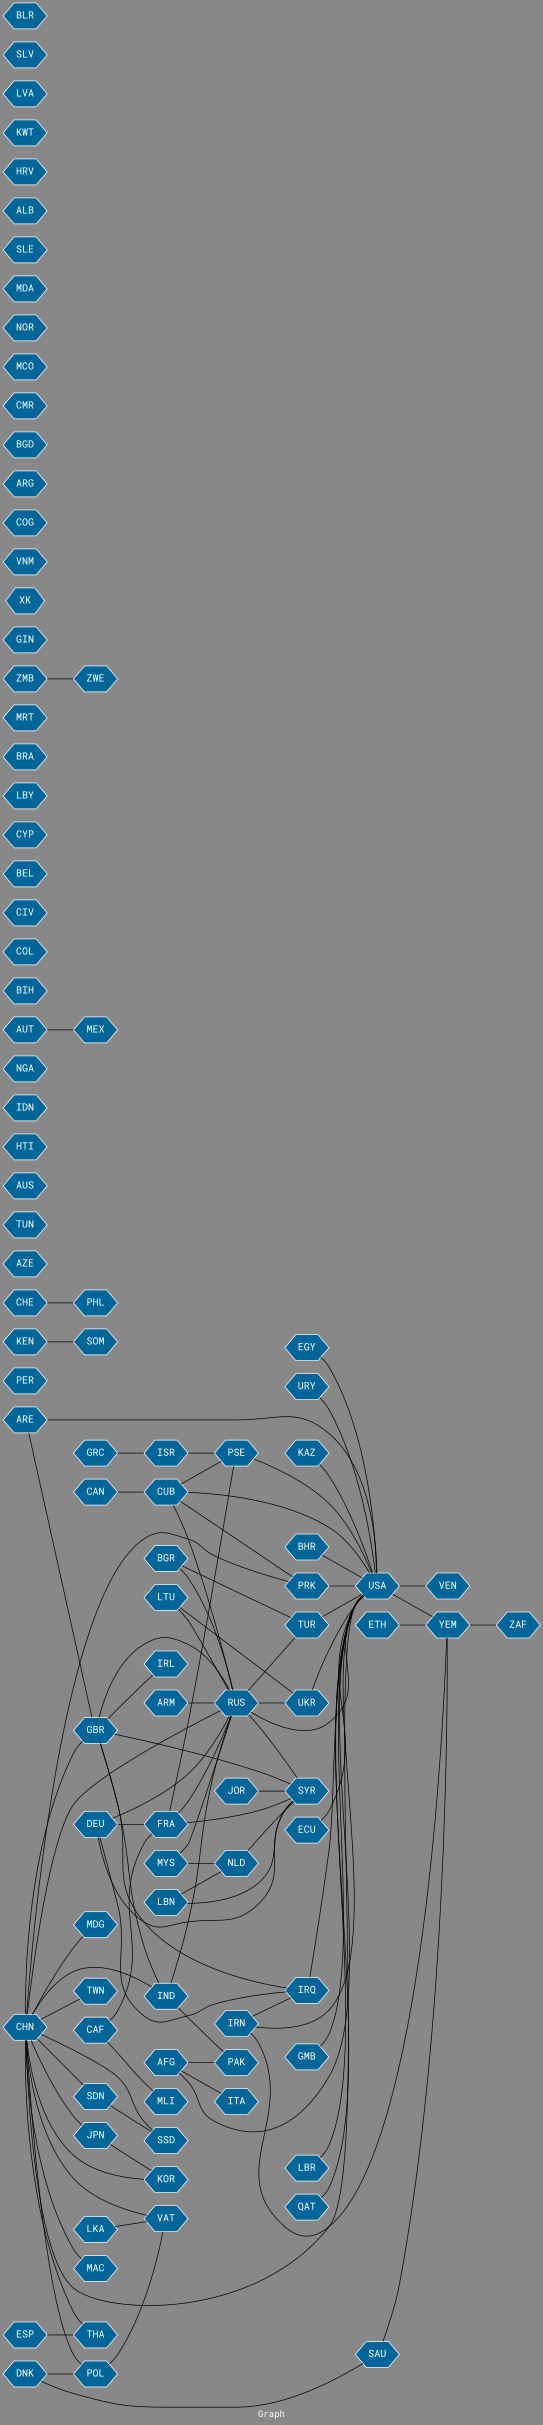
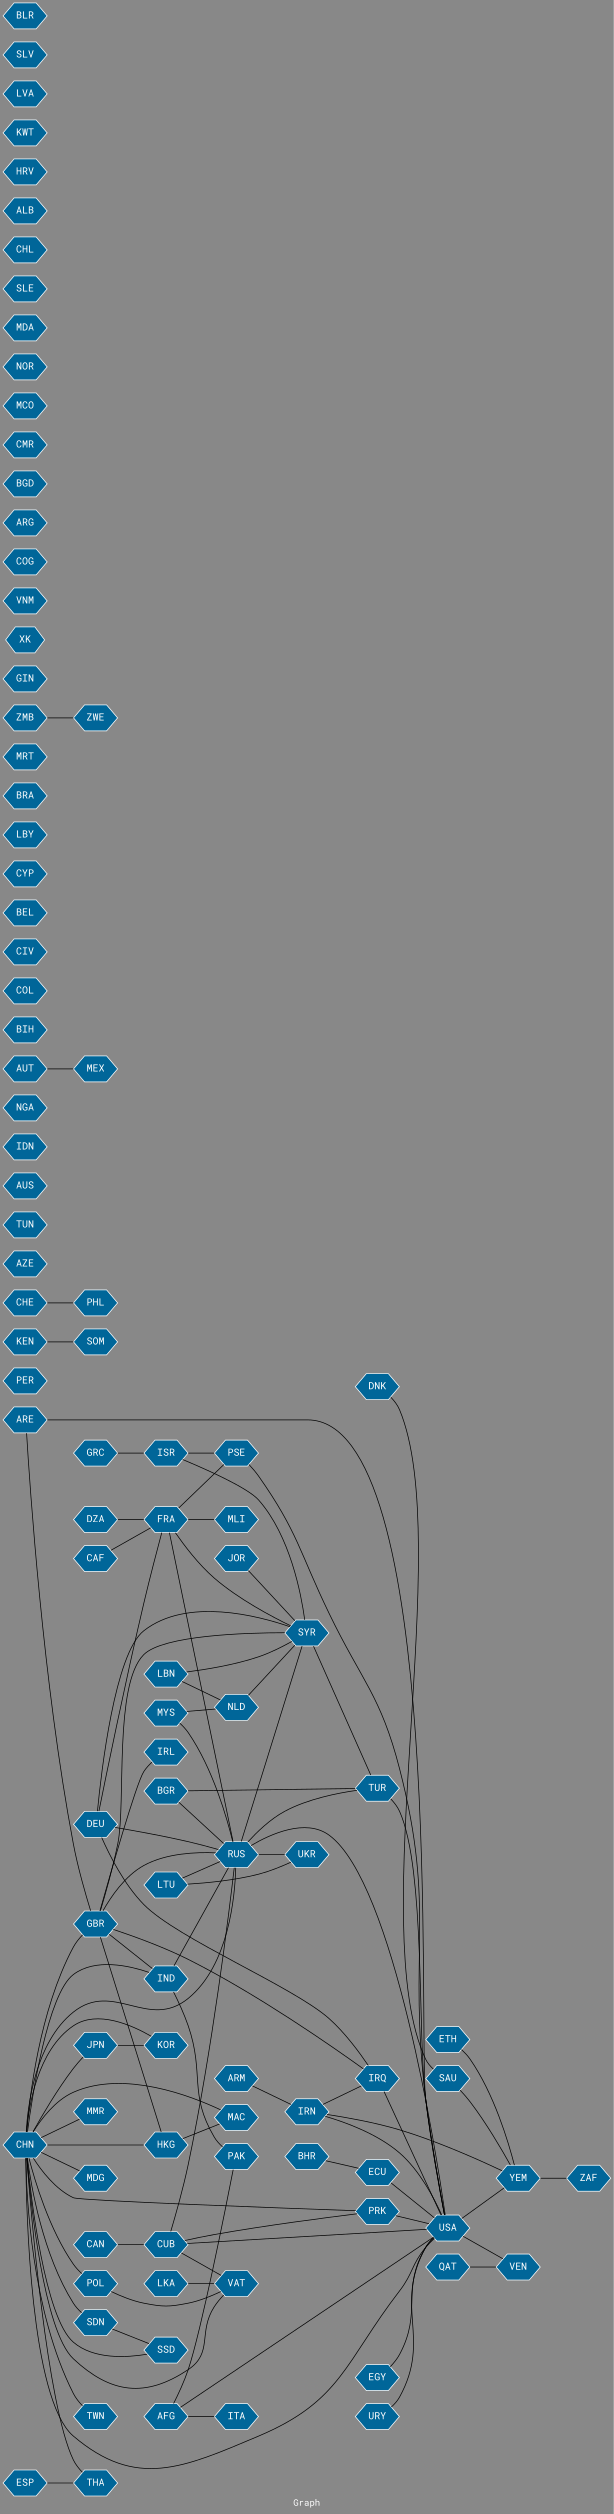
node "CHL": added
node "HTI": removed
node "KAZ": removed
edge "PSE" -- "CUB": now "VAT" -- "CUB"
edge "ISR" -- "SYR": added
node "DZA": added
edge "BHR" -- "USA": now "BHR" -- "ECU"
edge "USA" -- "UKR": removed
edge "ARM" -- "RUS": now "ARM" -- "IRN"
edge "SYR" -- "TUR": added
edge "USA" -- "QAT": now "VEN" -- "QAT"
node "GMB": removed
edge "CAF" -- "MLI": now "FRA" -- "MLI"
node "MMR": added
node "HKG": added
node "LBR": removed
edge "DNK" -- "POL": removed
